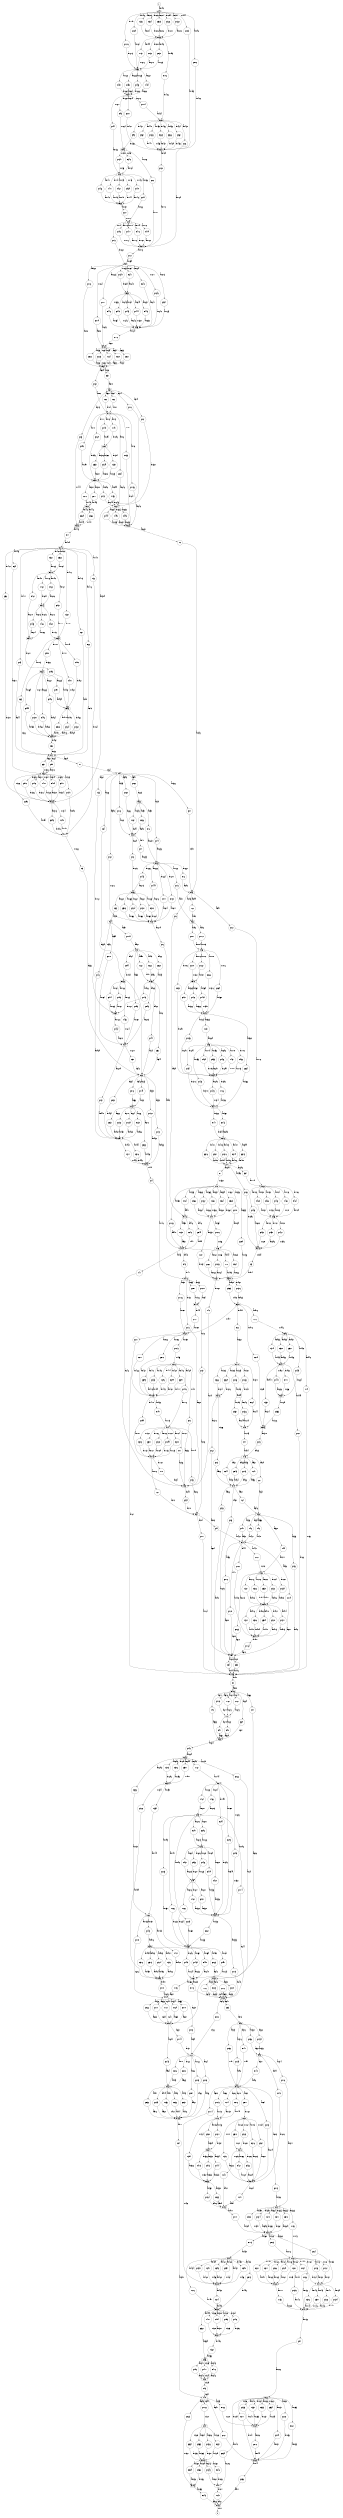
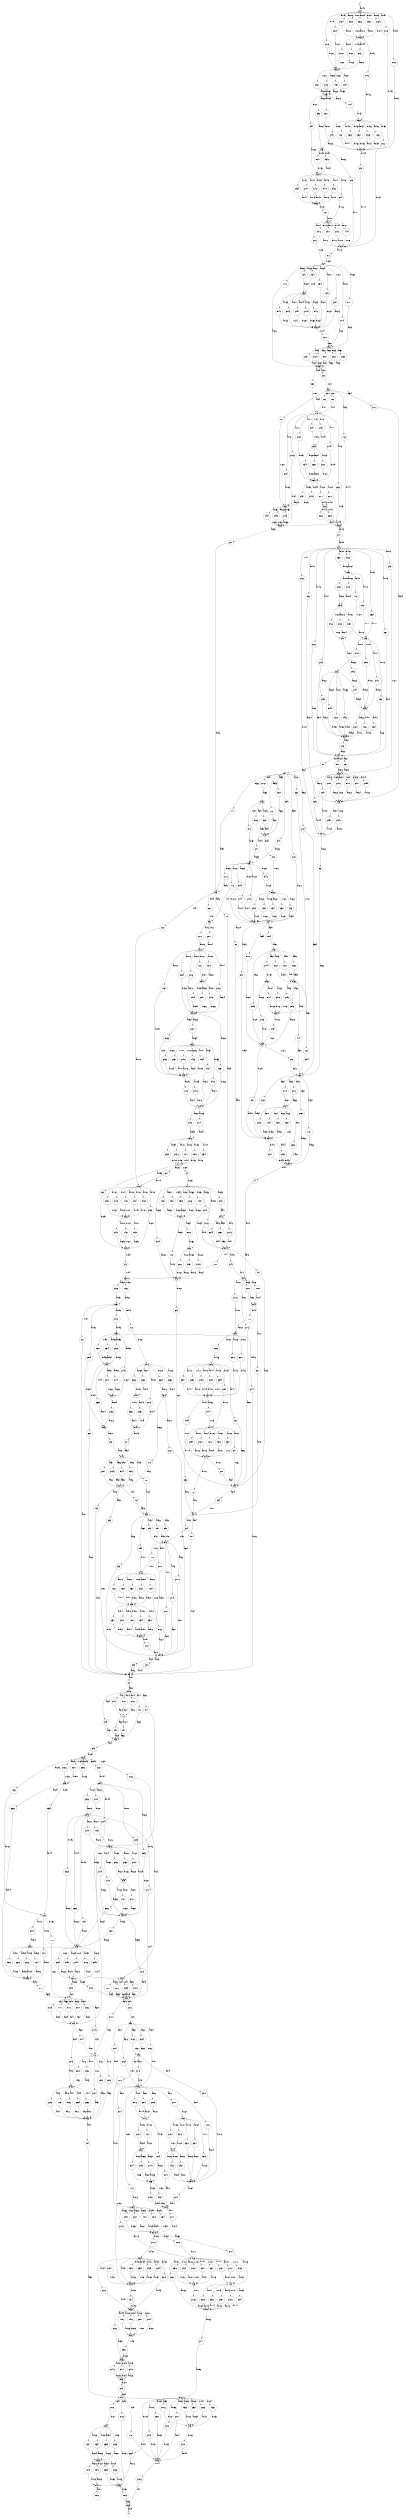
node "p_268": added
edge "t_132" -> "p_226": added, label "a_850"
edge "p_134" -> "p_305": now "t_176" -> "p_305"
edge "p_242" -> "t_145": removed, label "a_921"
